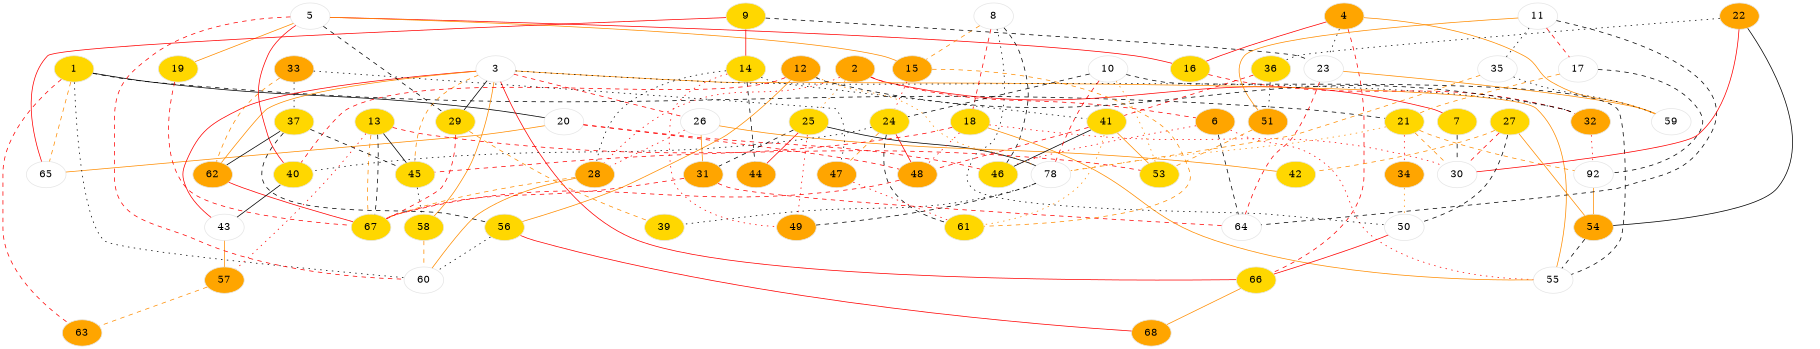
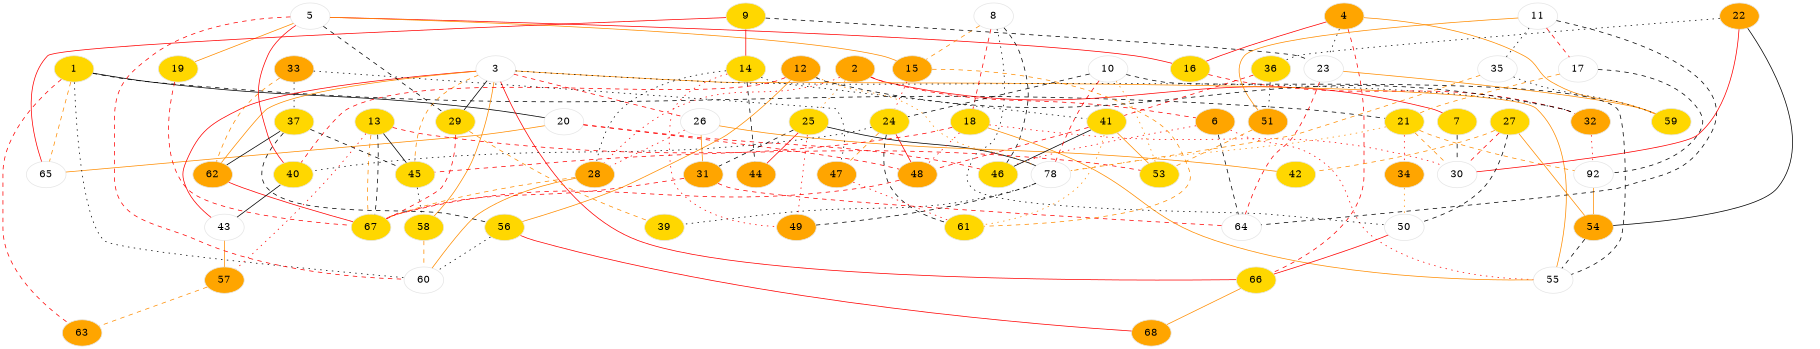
node "59": fillcolor white -> gold
